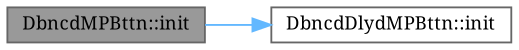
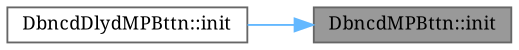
edge "DbncdMPBttn::init" -> "DbncdDlydMPBttn::init": reversed
